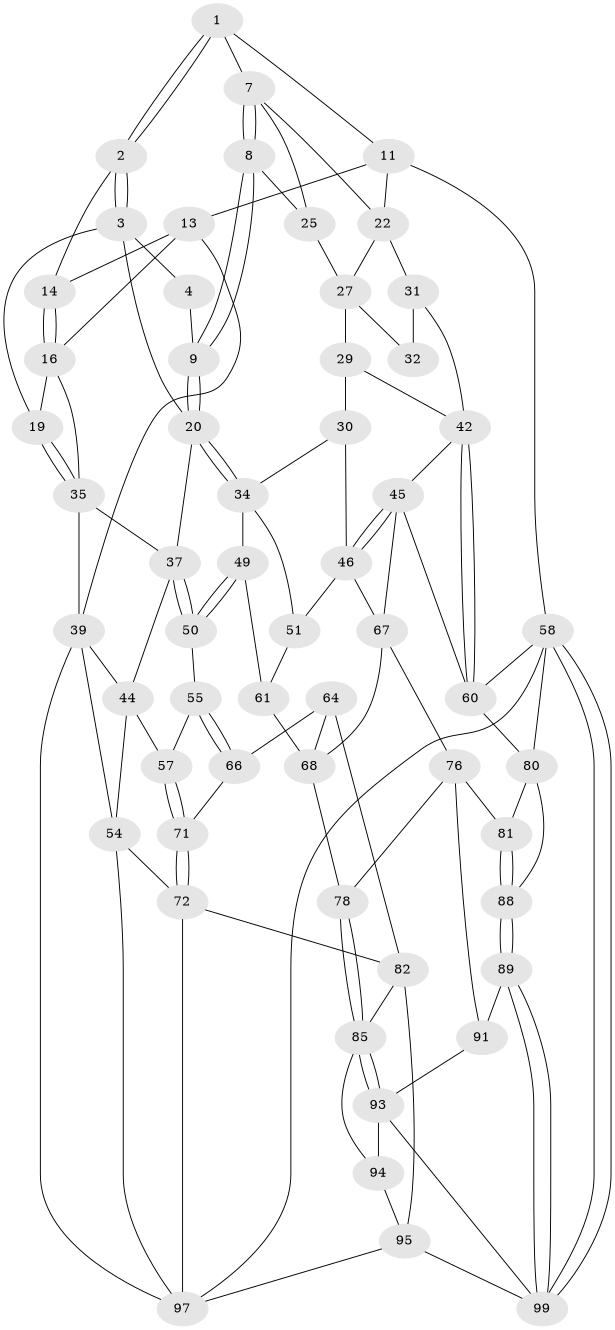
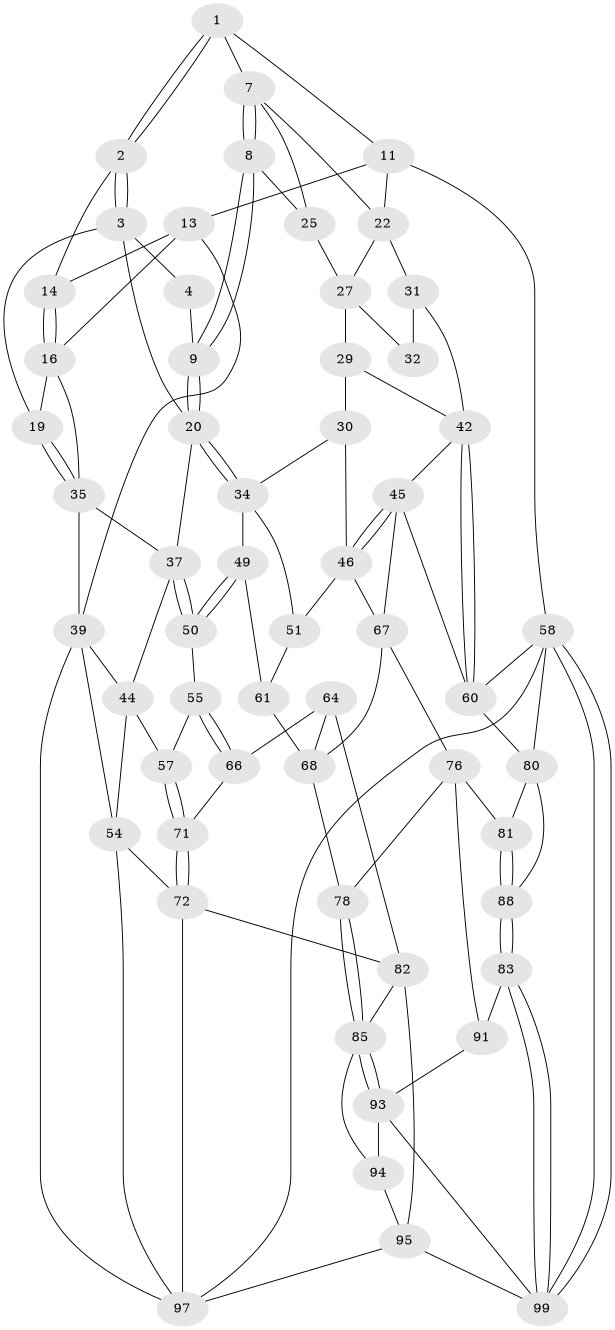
node "89": label "89" -> "83"
